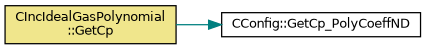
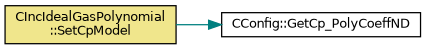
node "CIncIdealGasPolynomial ::GetCp": label "CIncIdealGasPolynomial ::GetCp" -> "CIncIdealGasPolynomial ::SetCpModel"
